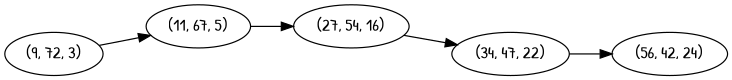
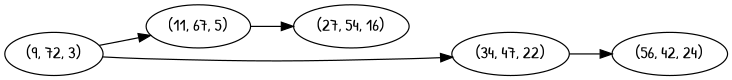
edge "(27, 54, 16)" -> "(34, 47, 22)": now "(9, 72, 3)" -> "(34, 47, 22)"
